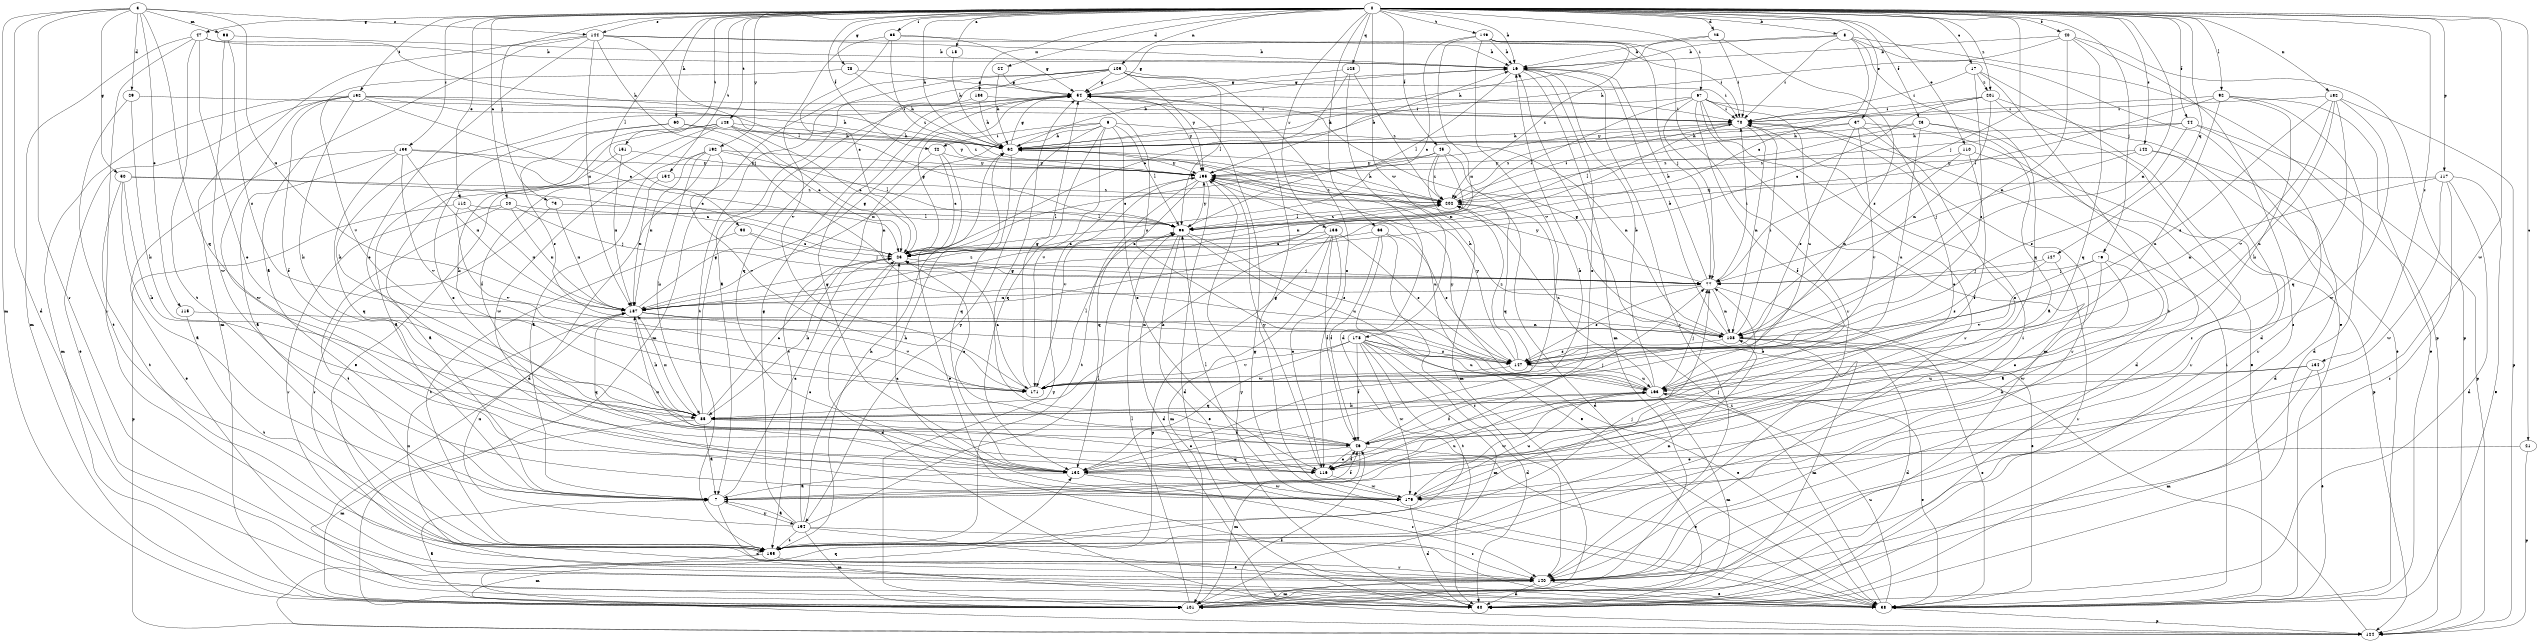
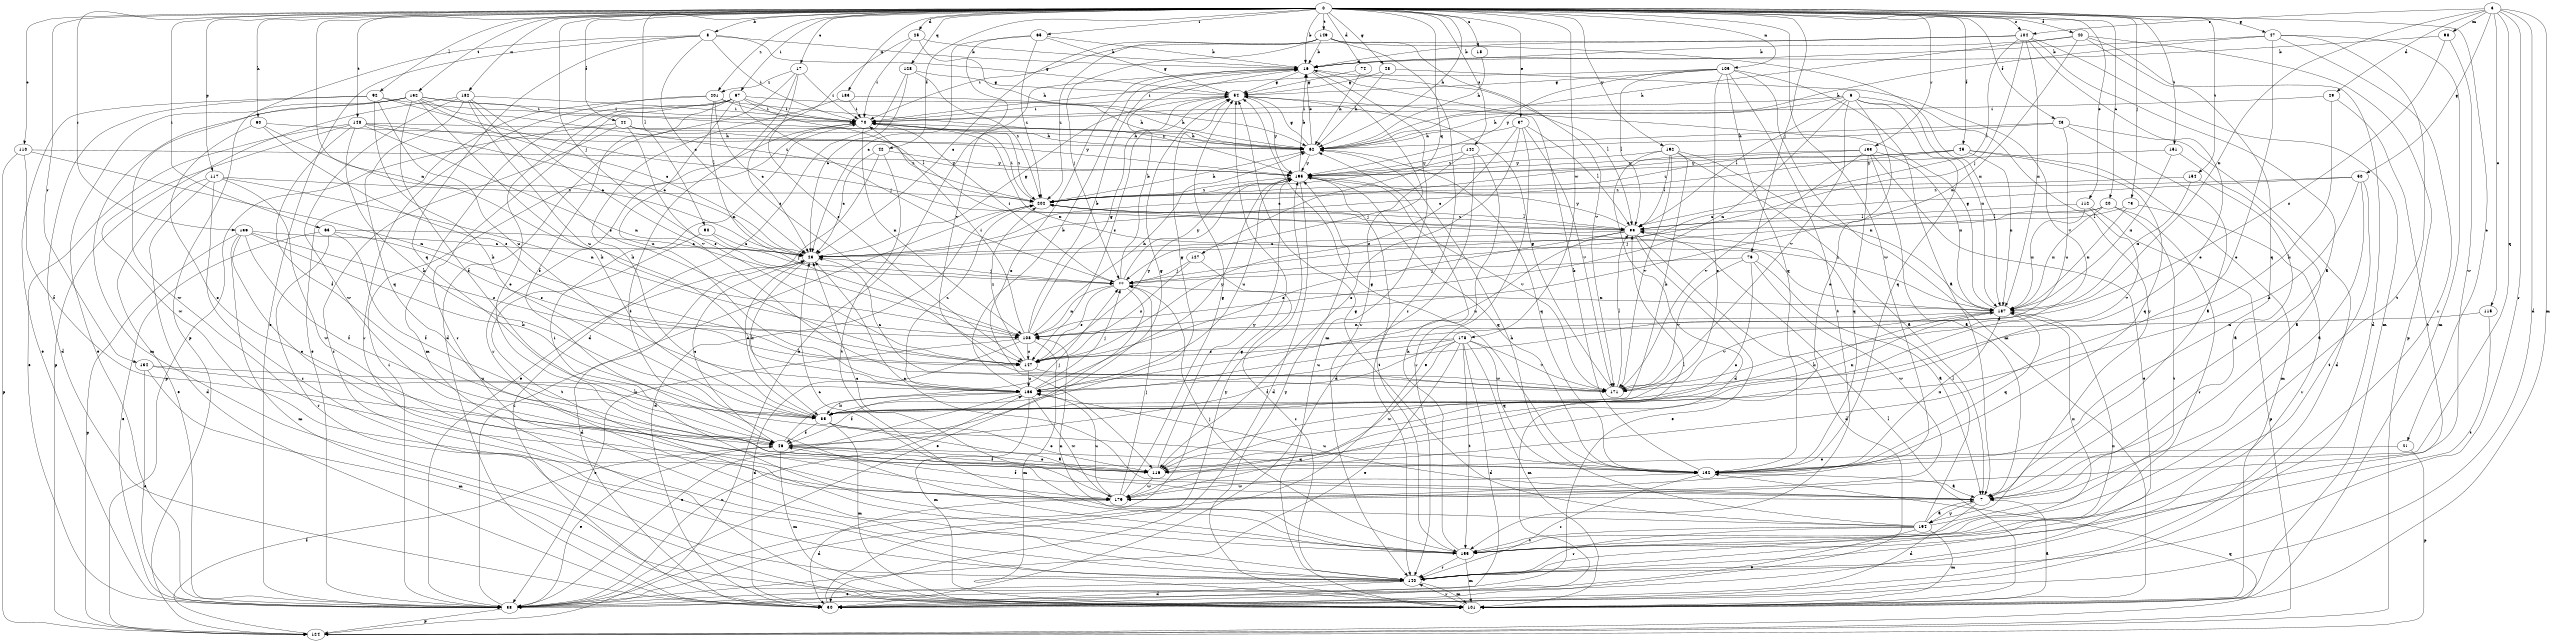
node "144": label "144" -> "104"
node "24": label "24" -> "74"
edge "6" -> "42": now "6" -> "70"
edge "40" -> "30": label "s" -> "d"
